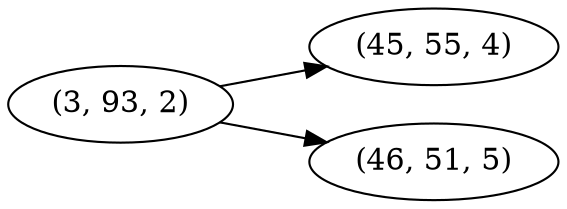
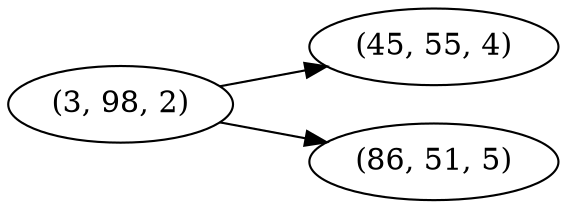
node "(3, 93, 2)": label "(3, 93, 2)" -> "(3, 98, 2)"
node "(46, 51, 5)": label "(46, 51, 5)" -> "(86, 51, 5)"
